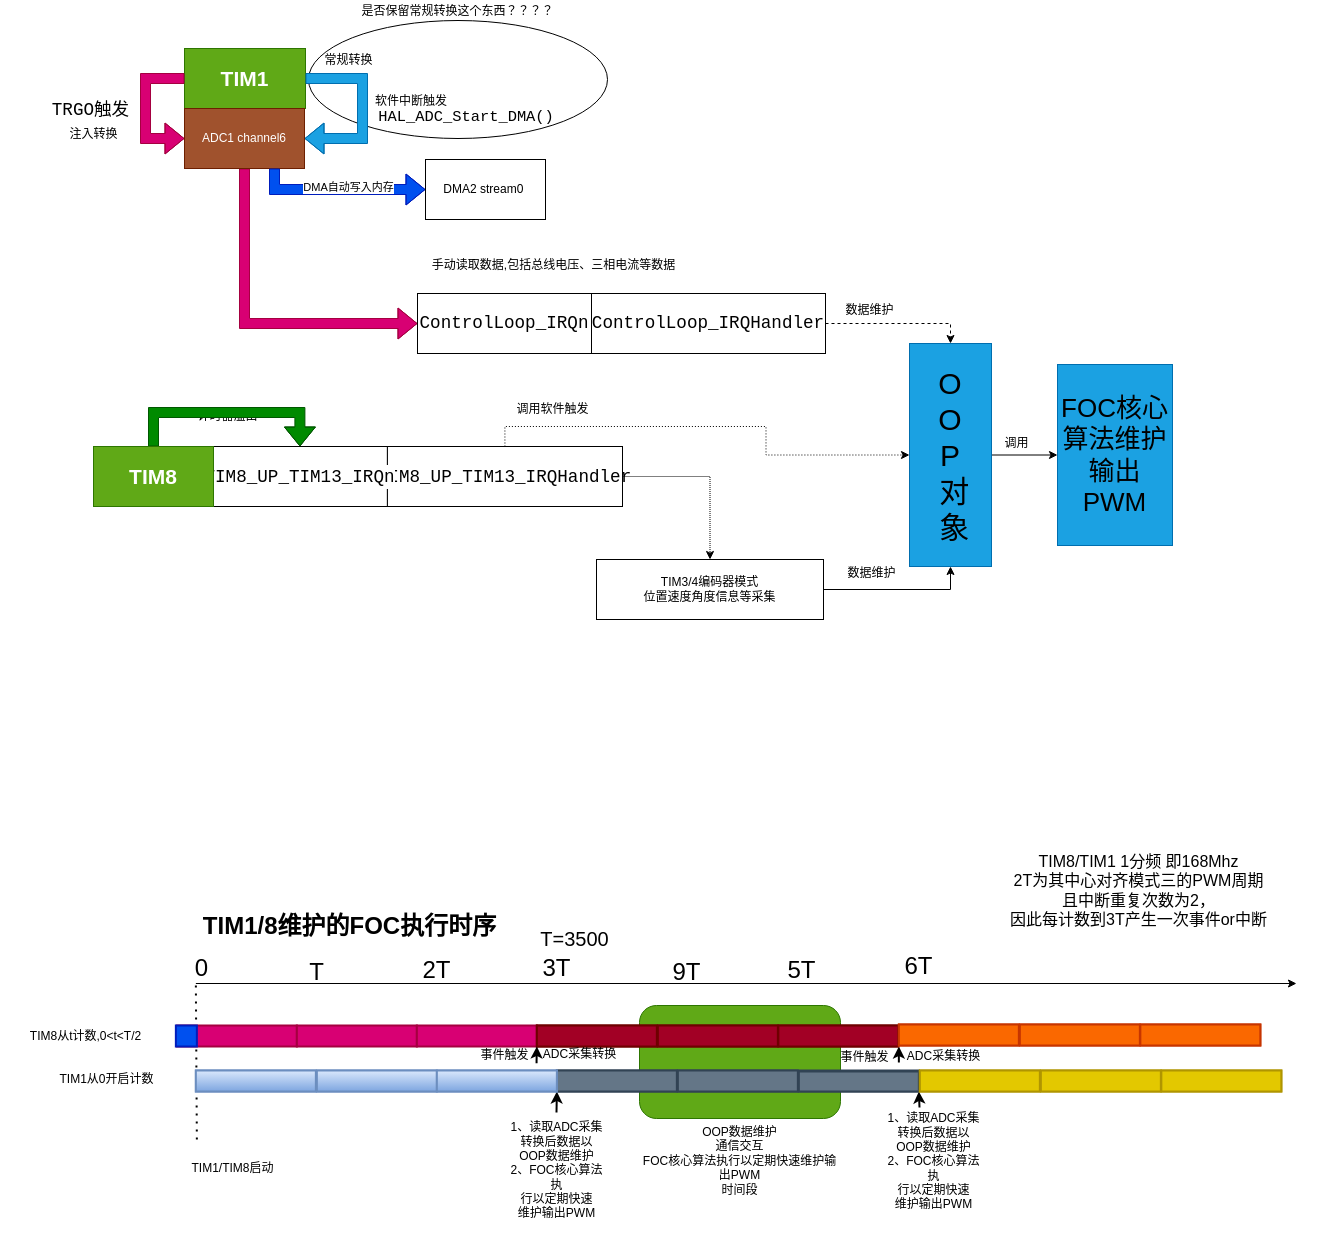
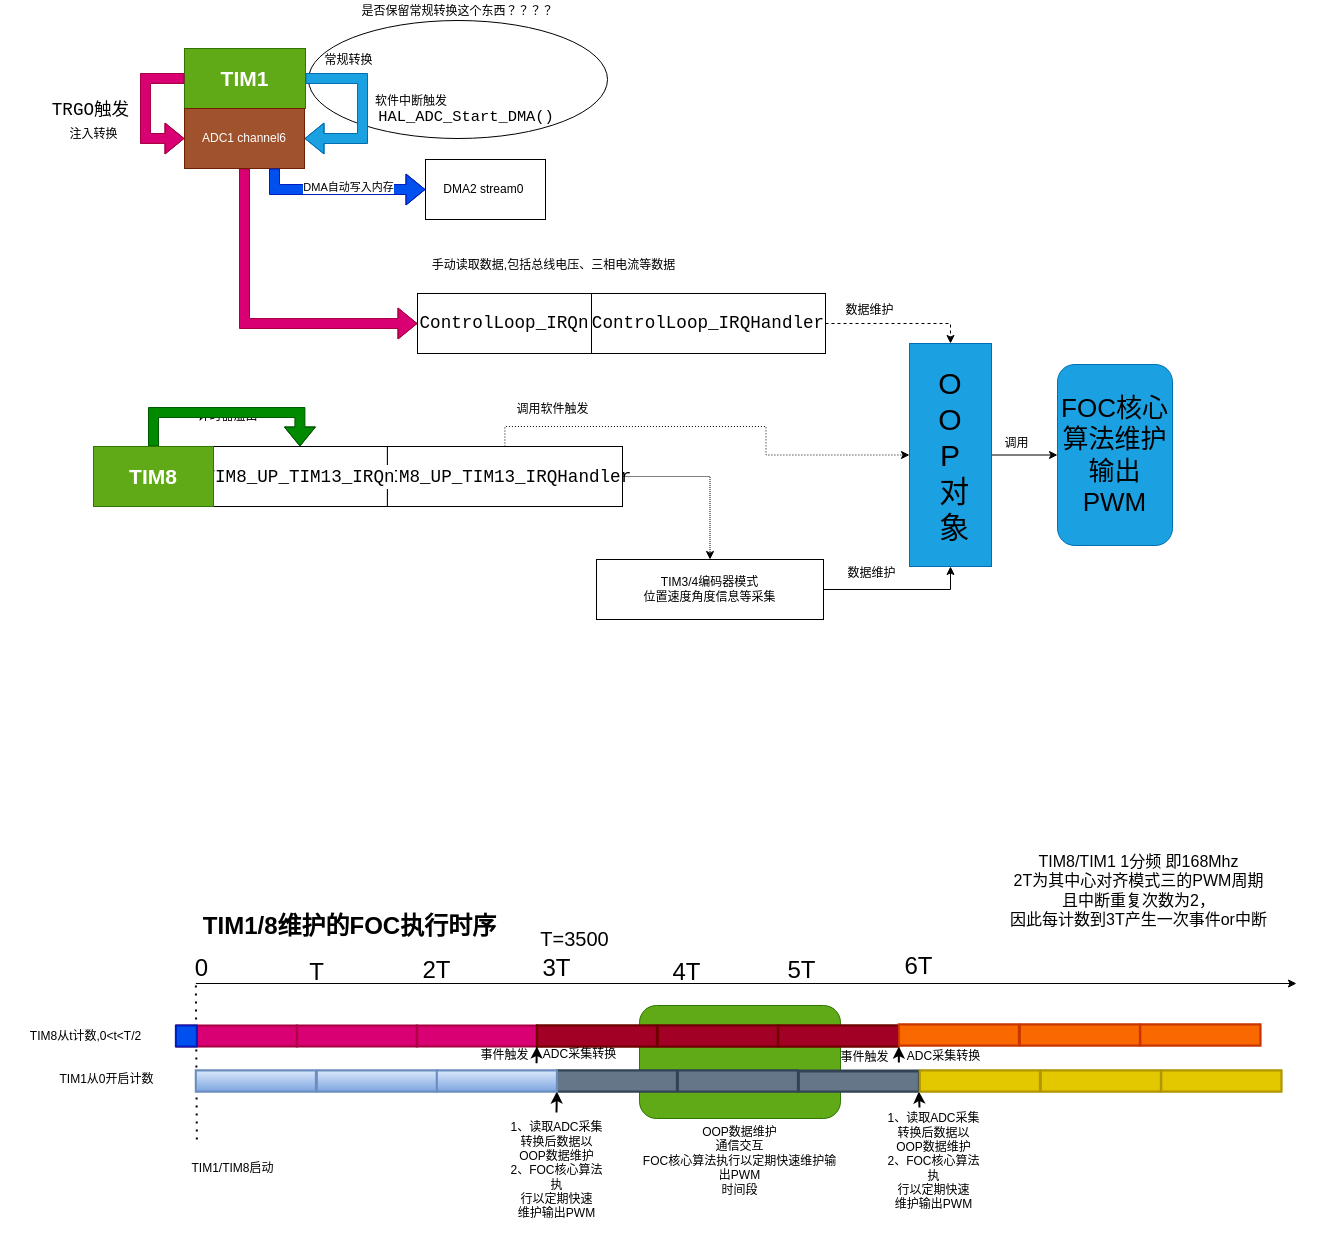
node "FOC核心算法维护输出PWM": shape rectangle -> rounded rectangle
node "9T": label "9T" -> "4T"
